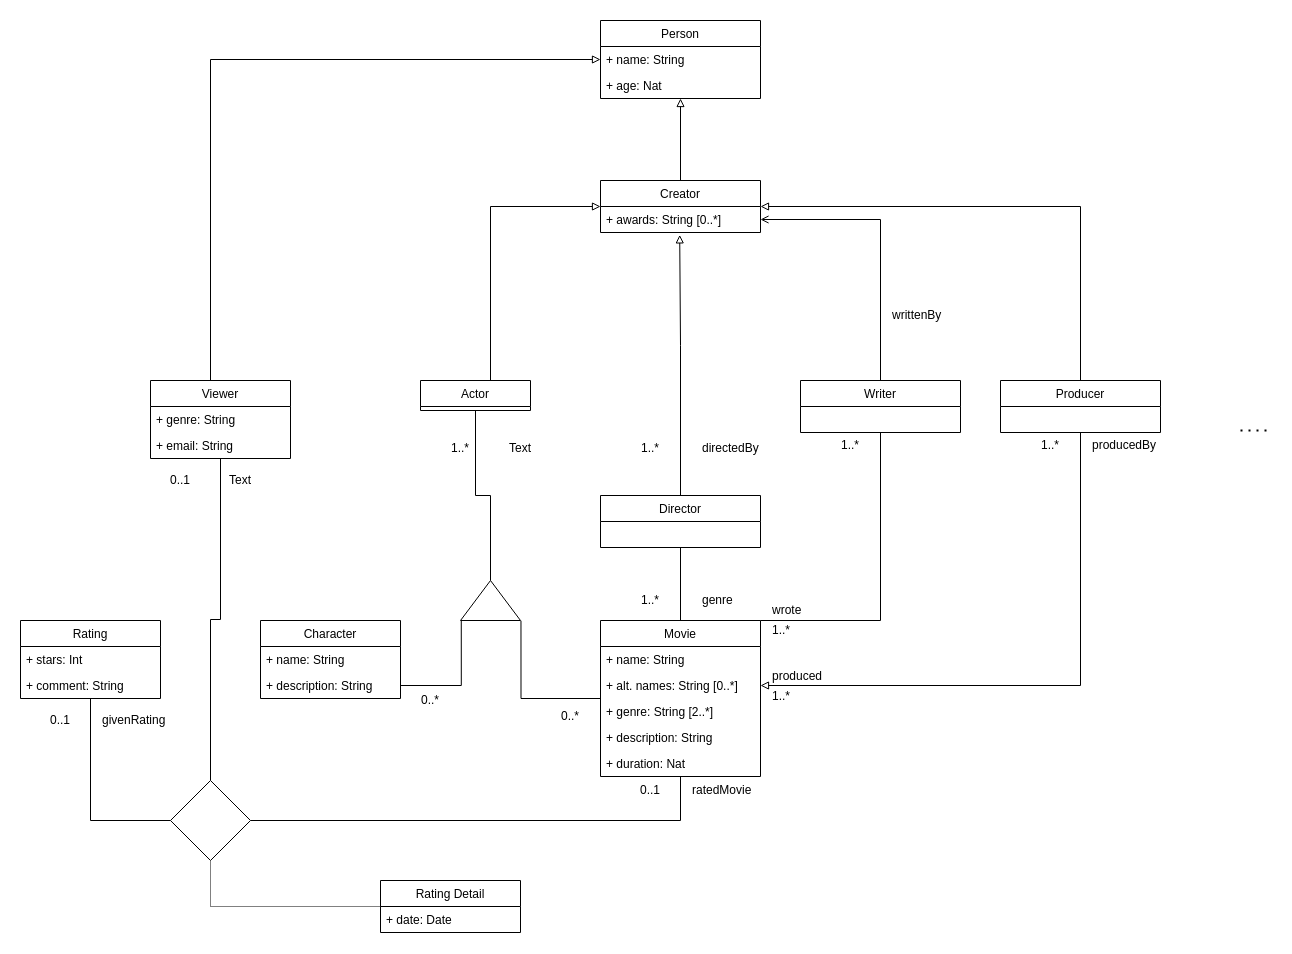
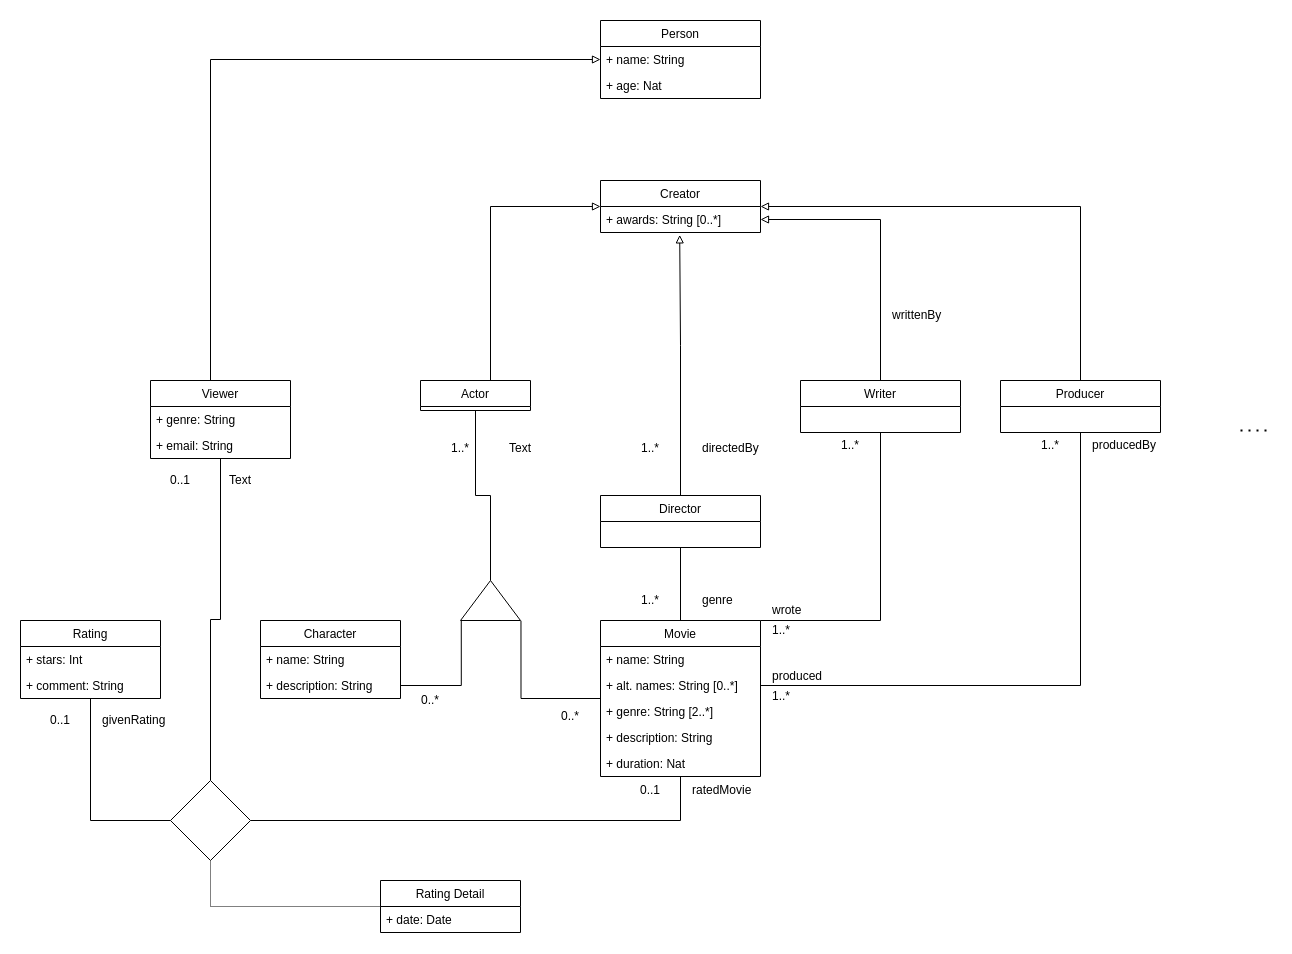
edge "Creator" -> "Person": removed
edge "Writer" -> "+ awards: String [0..*]": arrowhead open -> block
edge "Producer" -> "+ alt. names: String [0..*]": arrowhead block -> none
